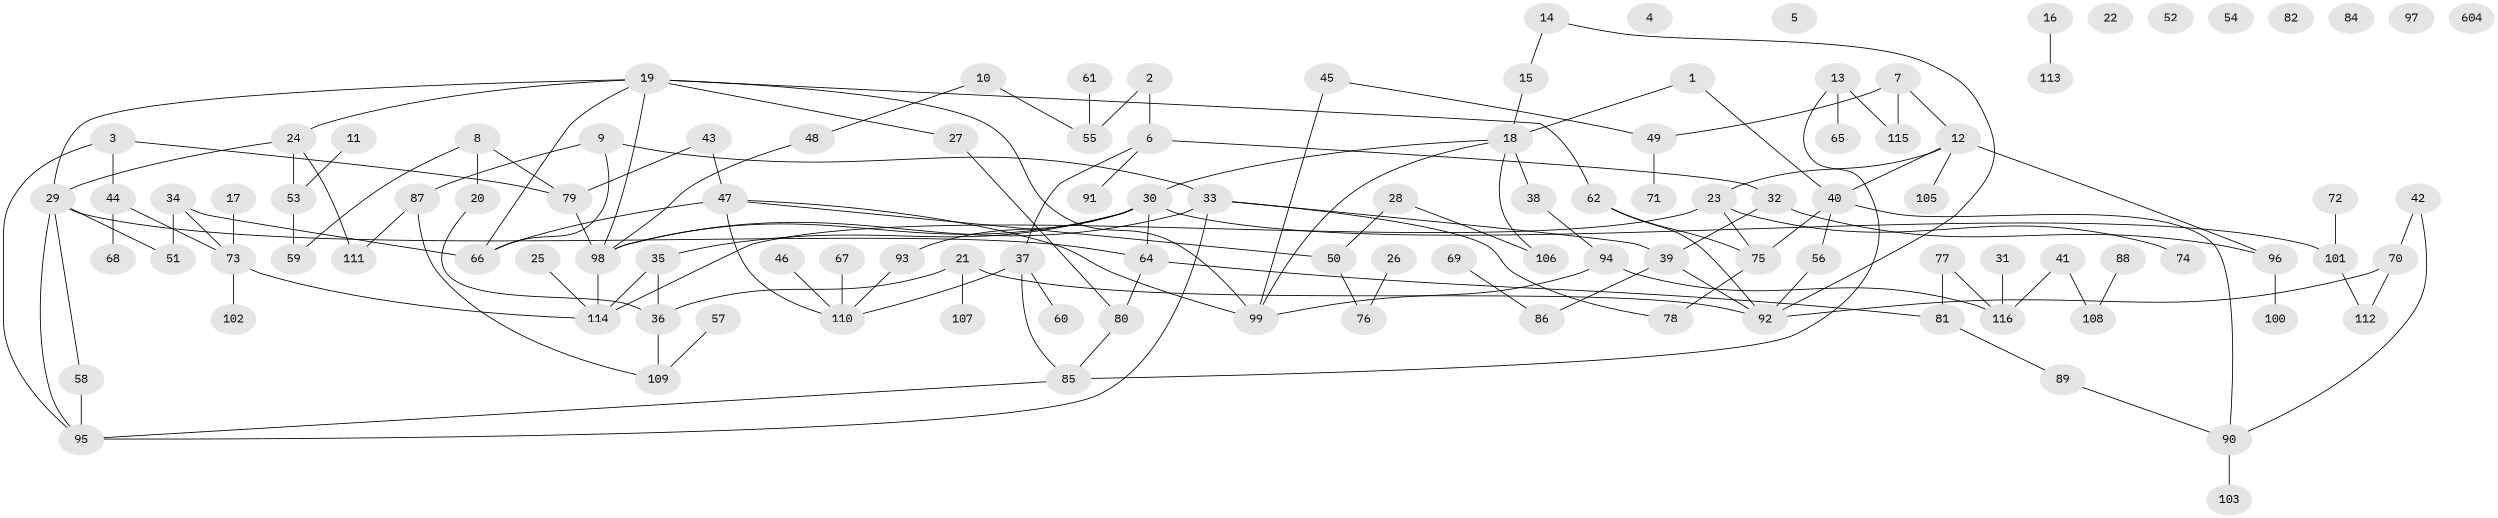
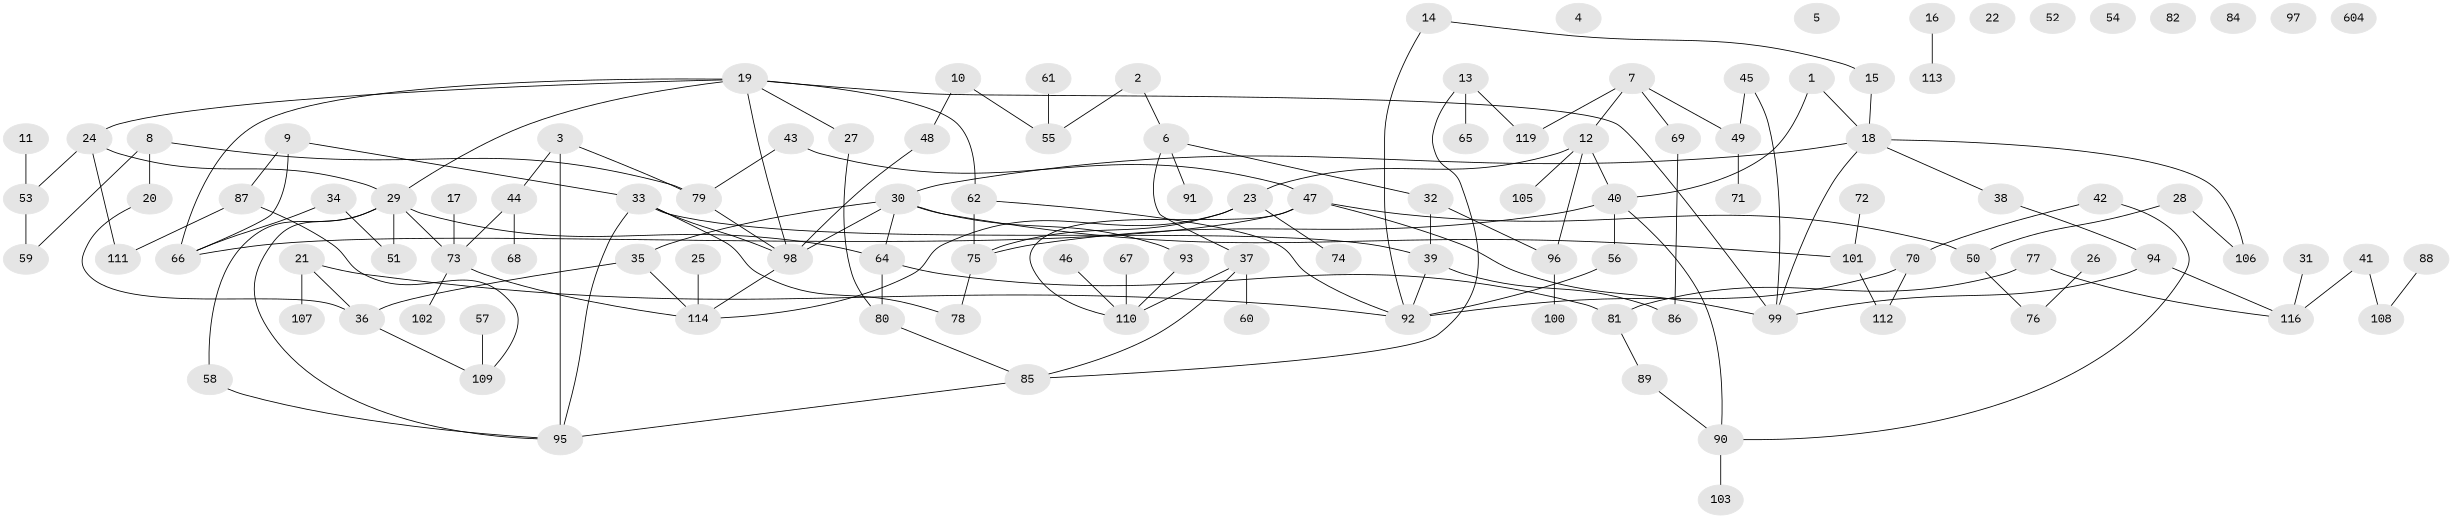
edge "7" -- "69": added
node "115": label "115" -> "119"
edge "34" -- "73": now "29" -- "73"
